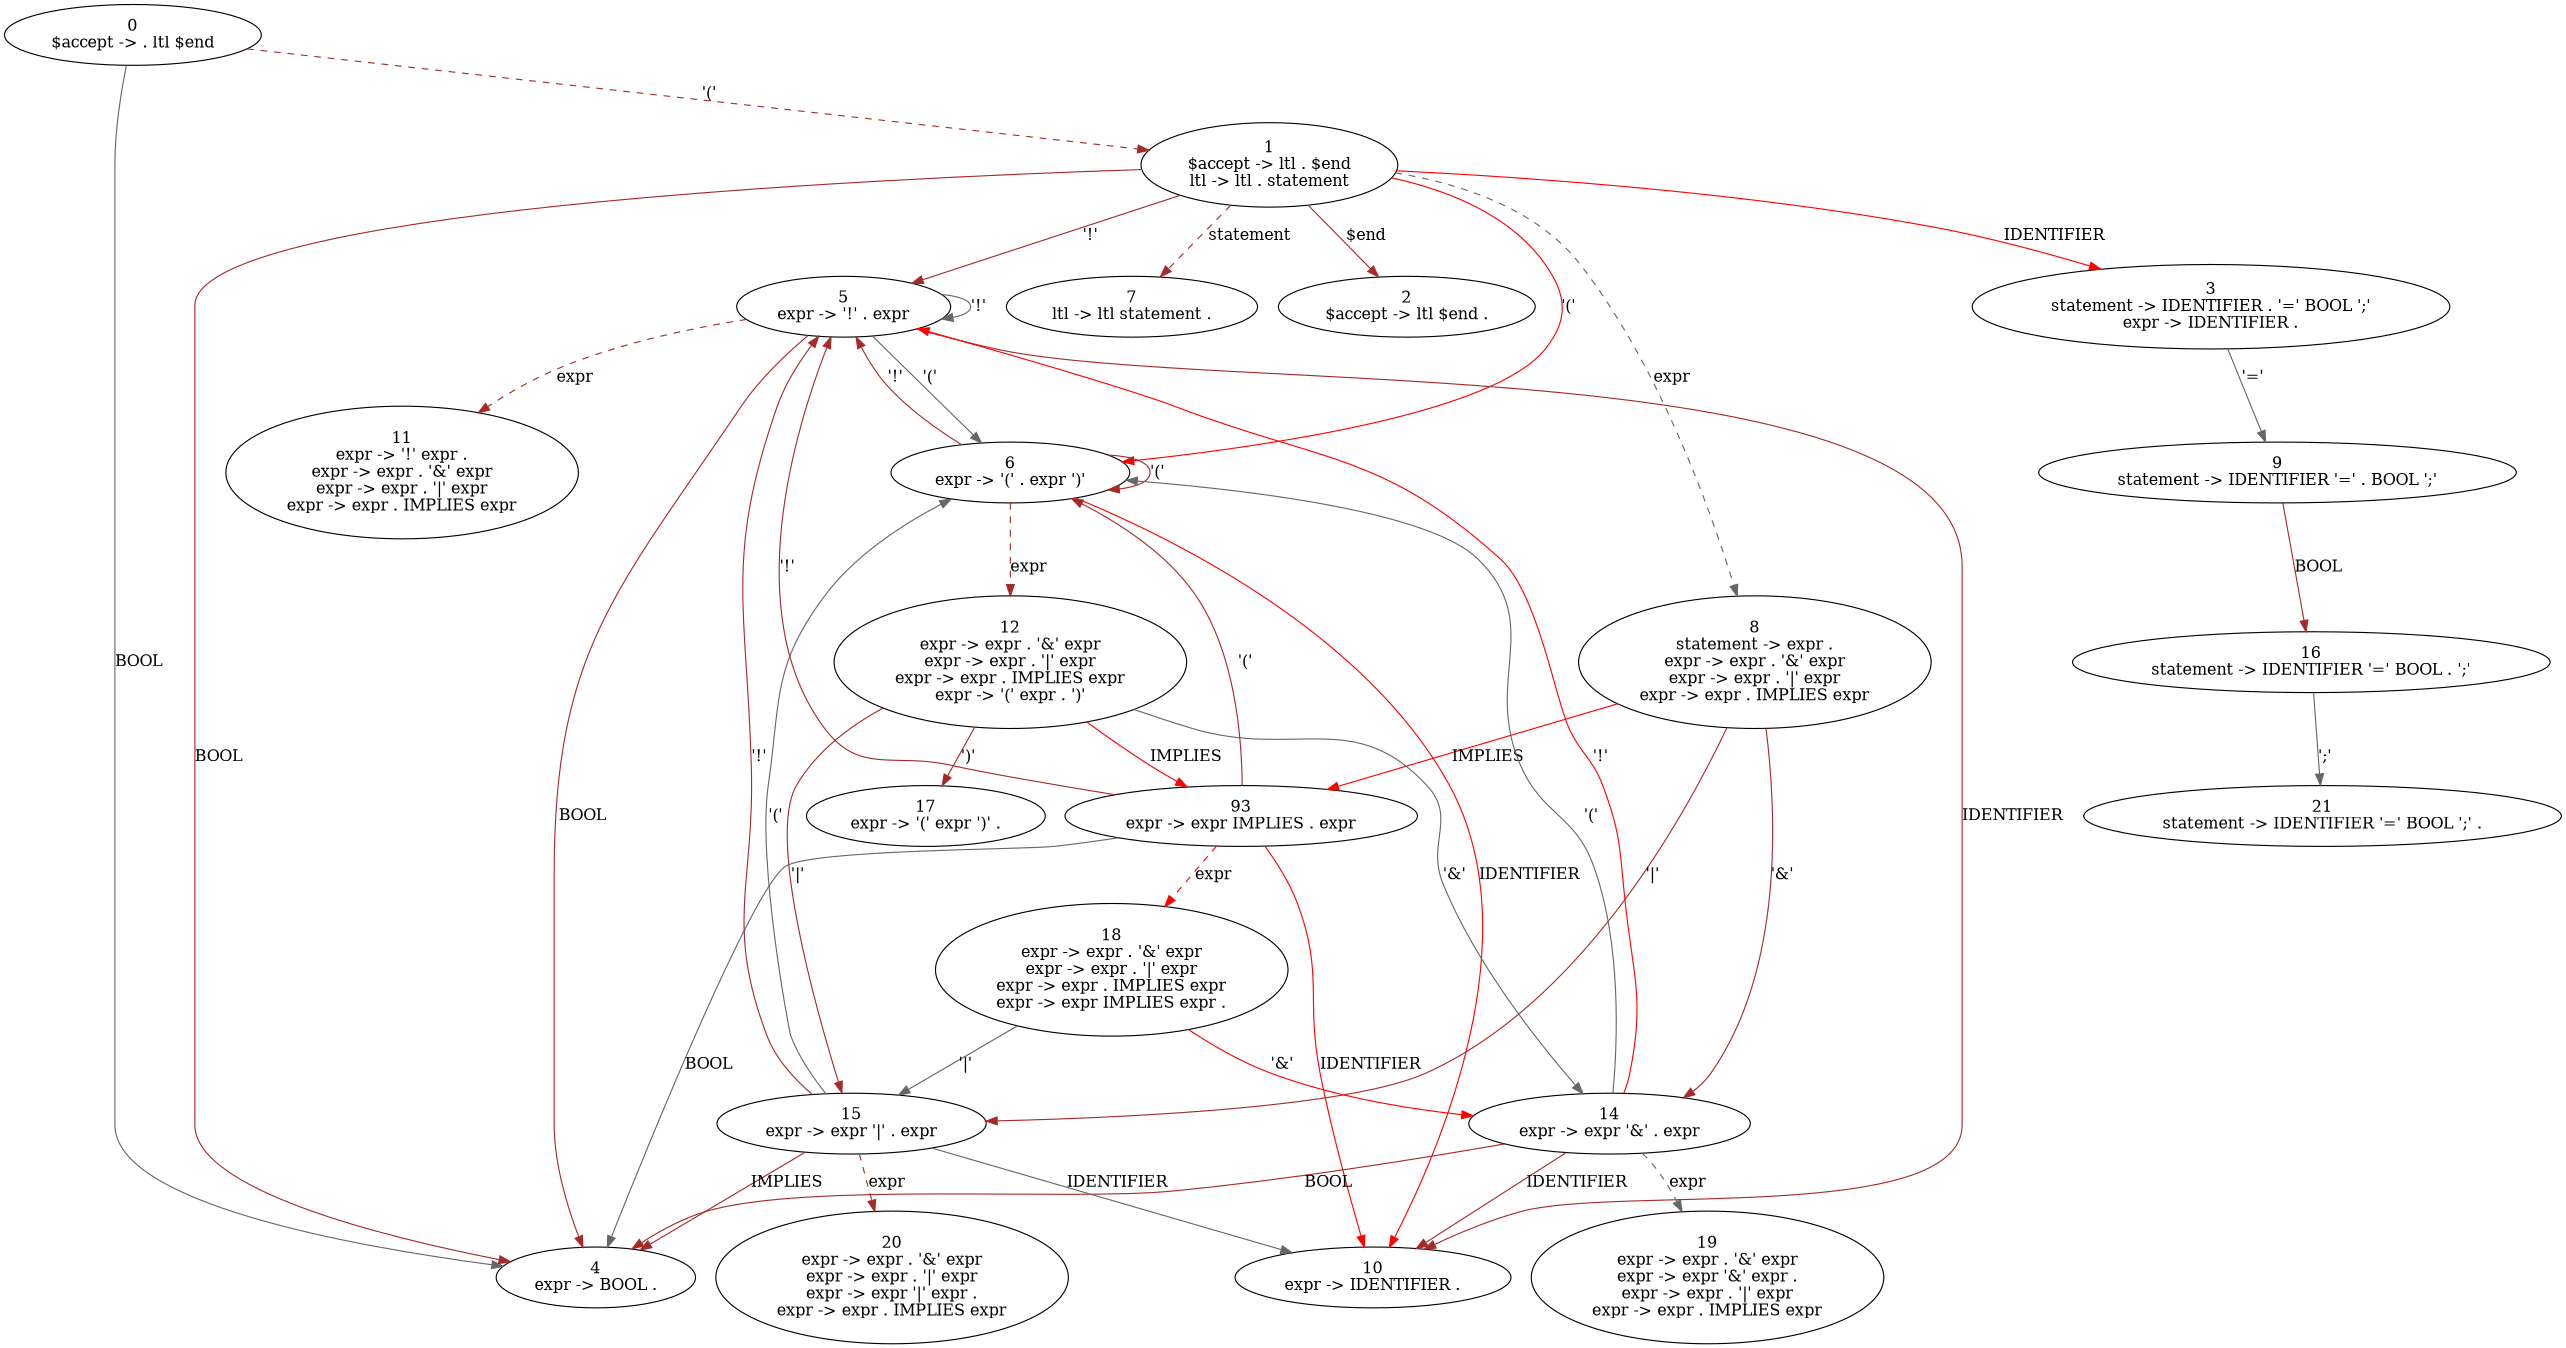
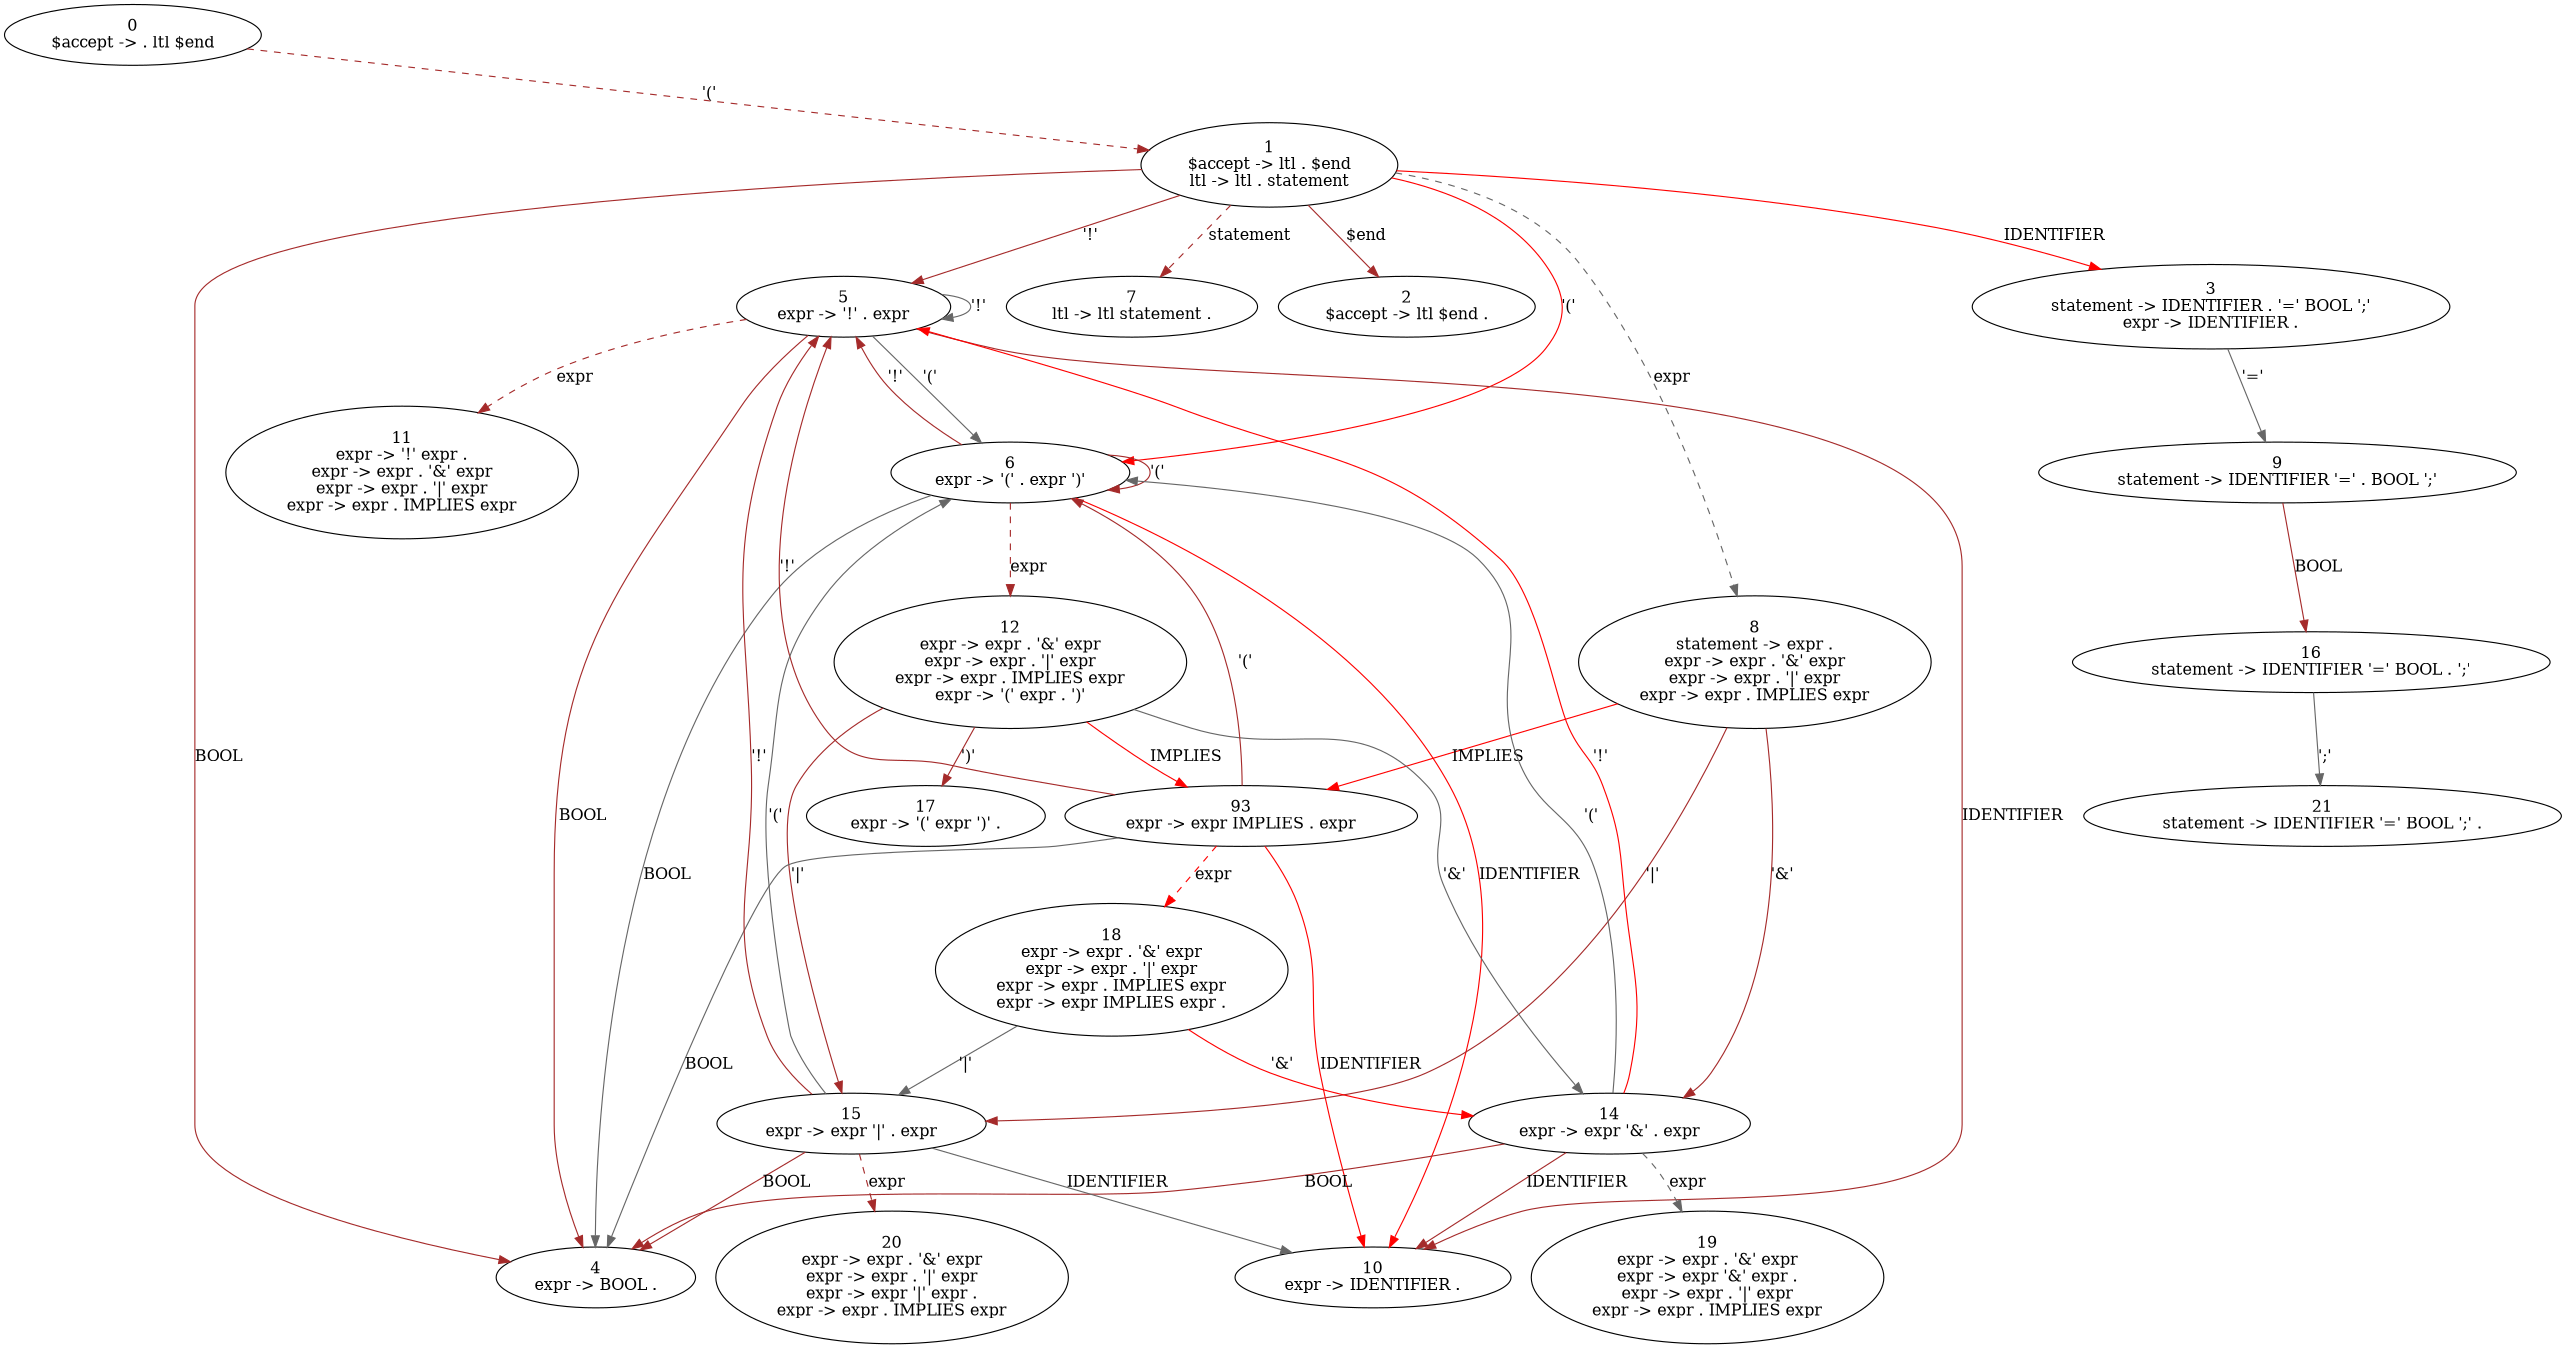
edge "0 $accept -> . ltl $end" -> "4 expr -> BOOL .": now "6 expr -> '(' . expr ')'" -> "4 expr -> BOOL ."
edge "15 expr -> expr '|' . expr" -> "4 expr -> BOOL .": label "IMPLIES" -> "BOOL"
